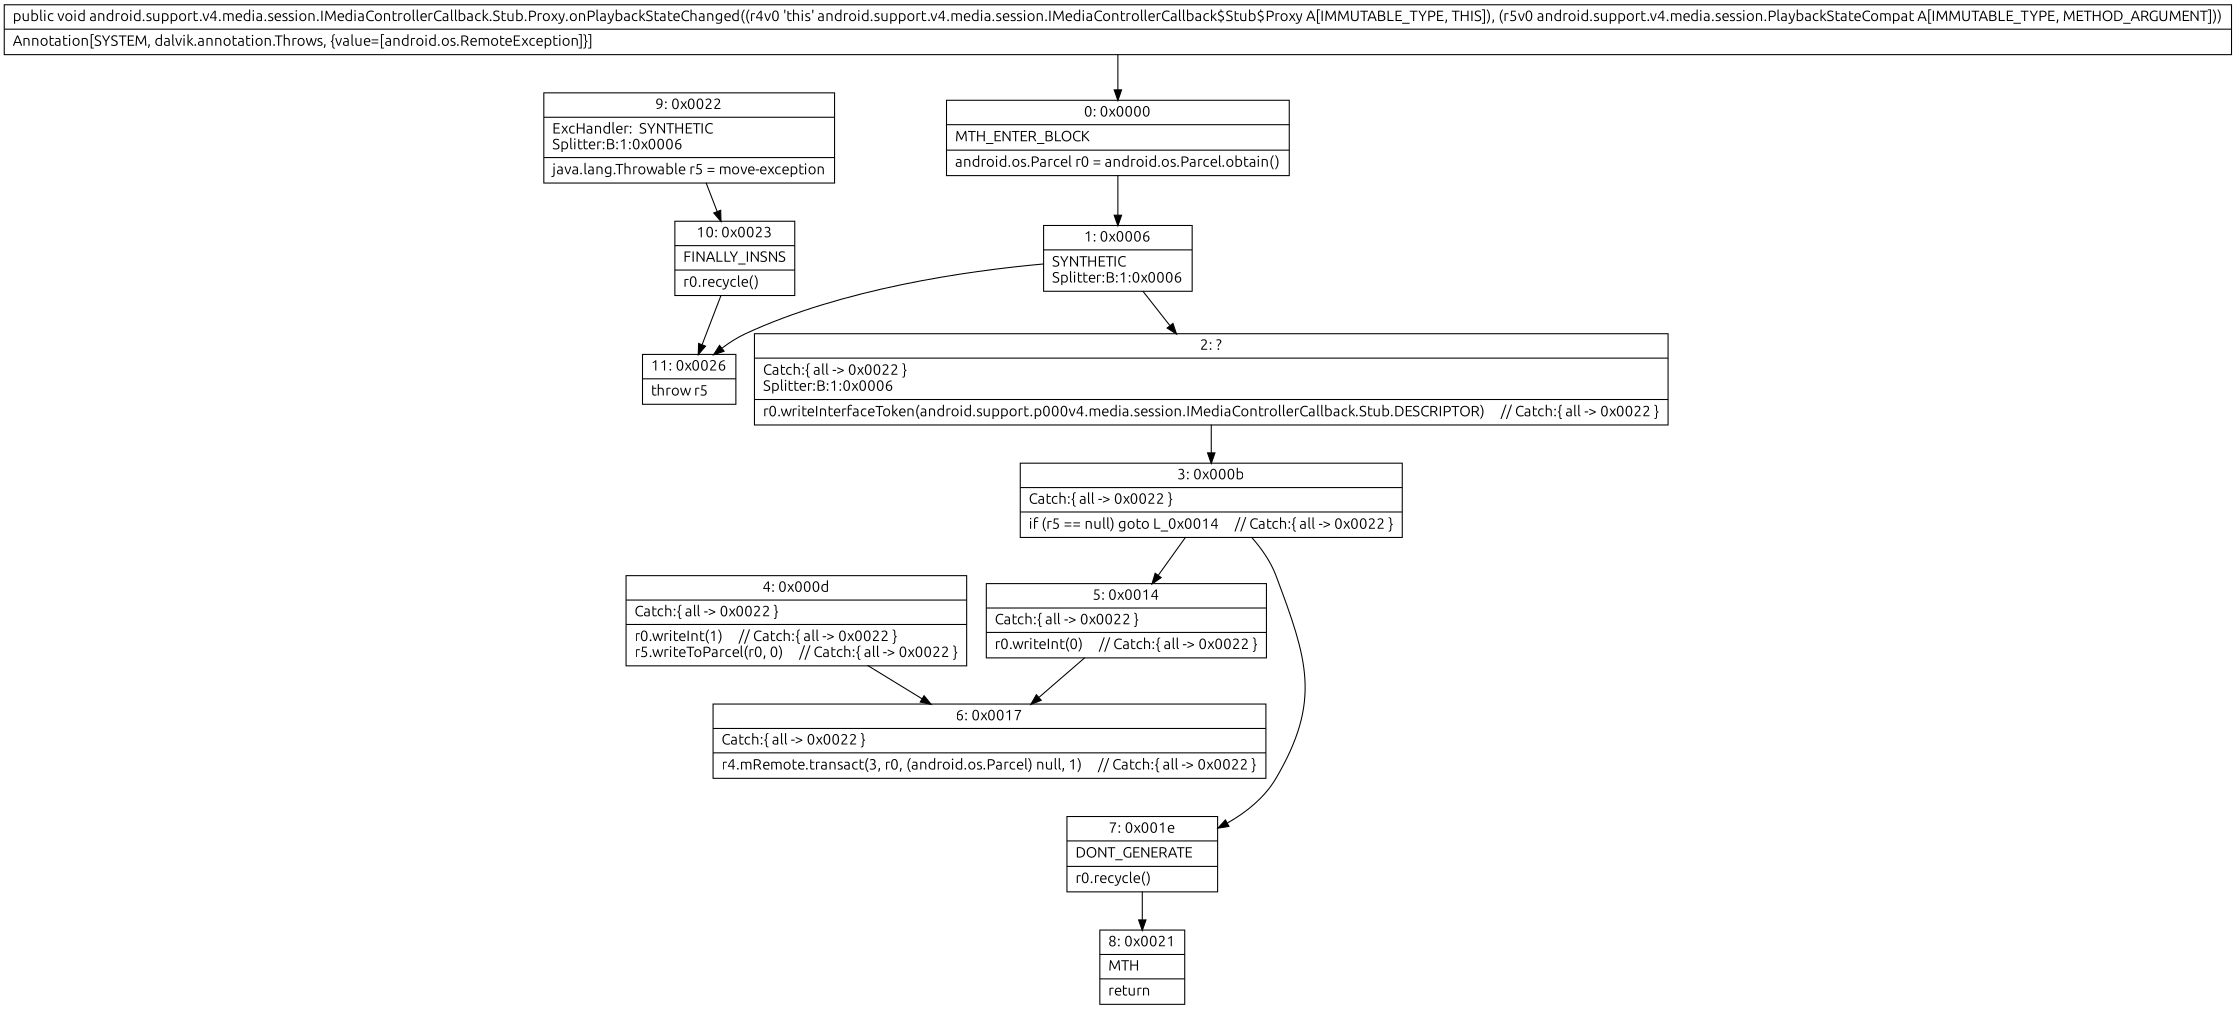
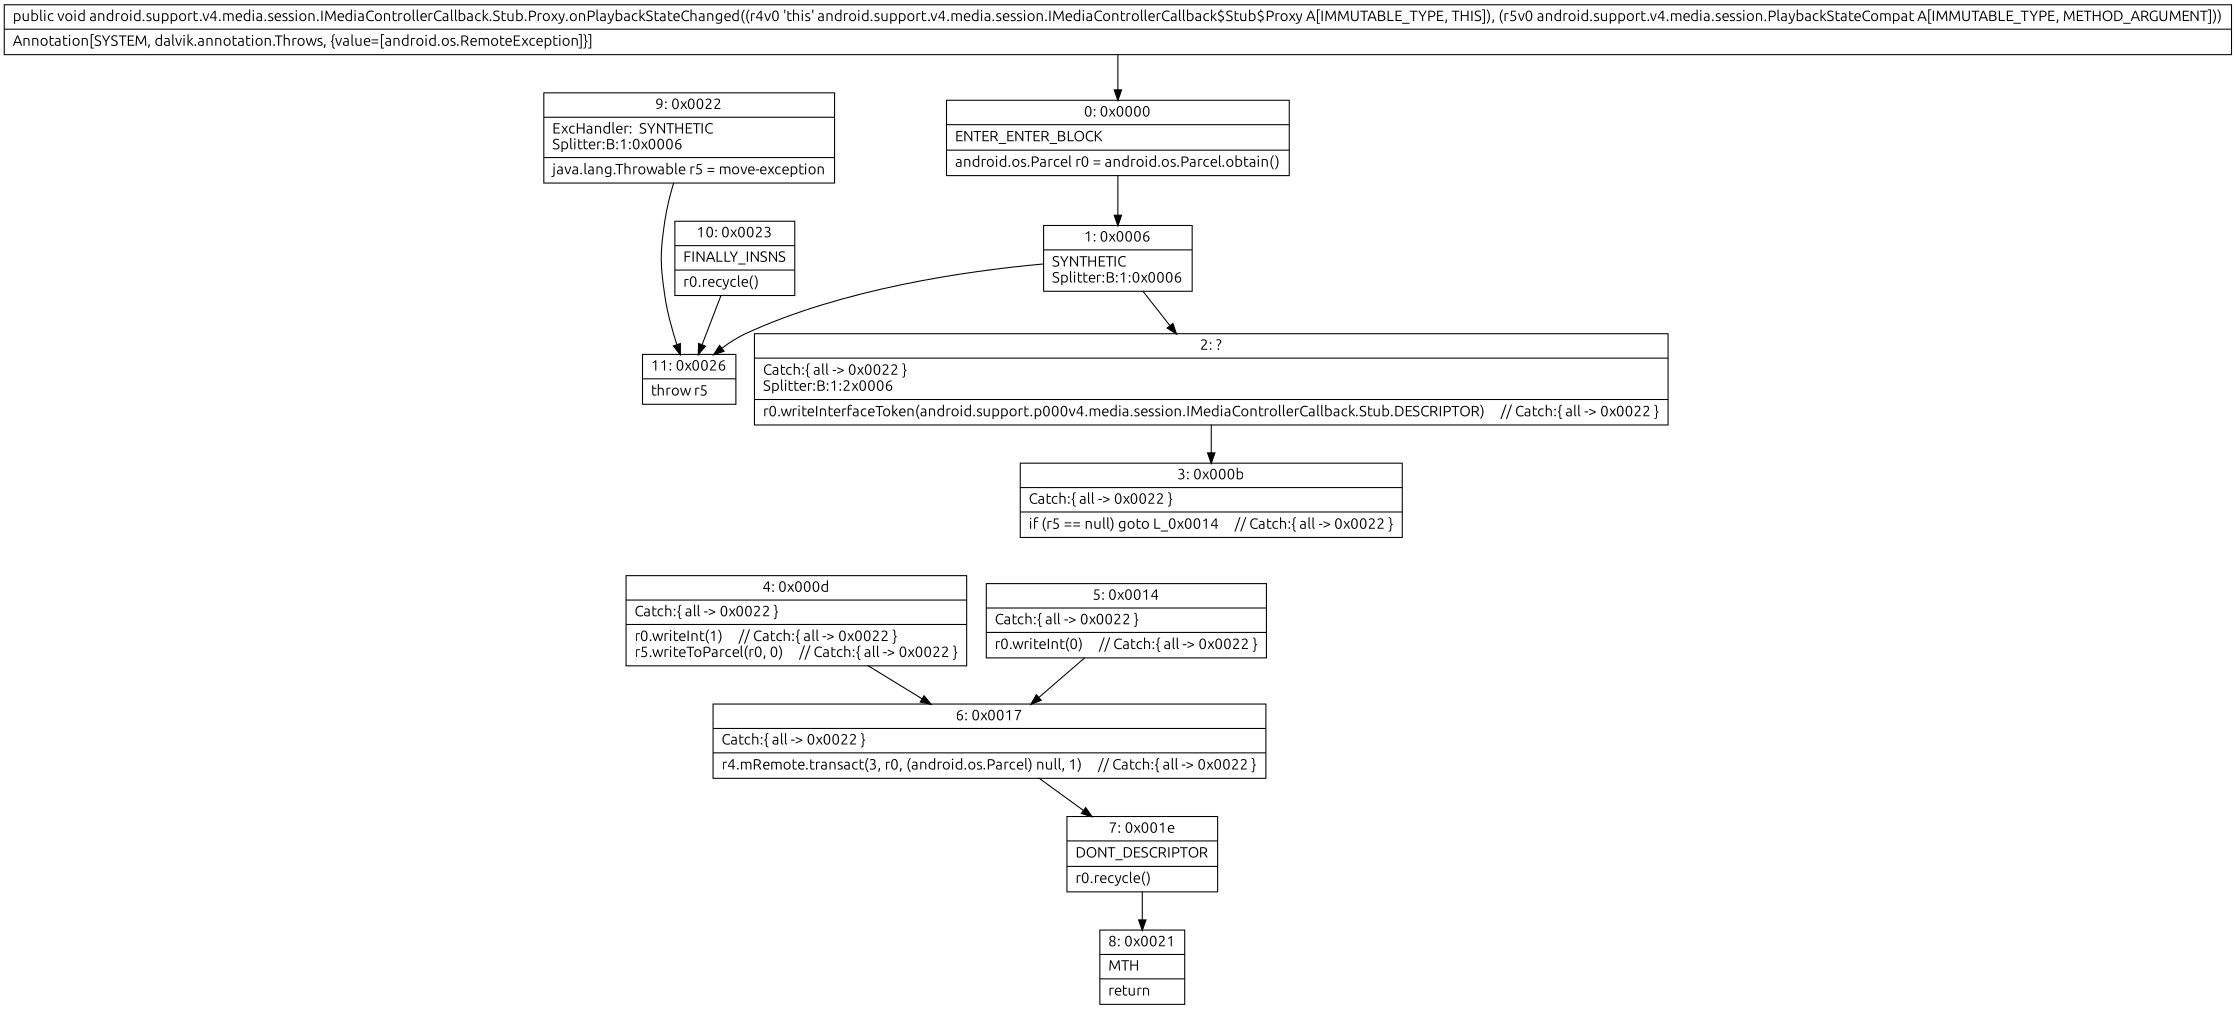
node "0: 0x0000": text "MTH_ENTER_BLOCK" -> "ENTER_ENTER_BLOCK"
edge "9: 0x0022" -> "10: 0x0023": now "9: 0x0022" -> "11: 0x0026"
node "2: ?": text "Splitter:B:1:0x0006" -> "Splitter:B:1:2x0006"
edge "3: 0x000b" -> "5: 0x0014": removed
edge "3: 0x000b" -> "7: 0x001e": now "6: 0x0017" -> "7: 0x001e"
node "7: 0x001e": text "DONT_GENERATE" -> "DONT_DESCRIPTOR"
